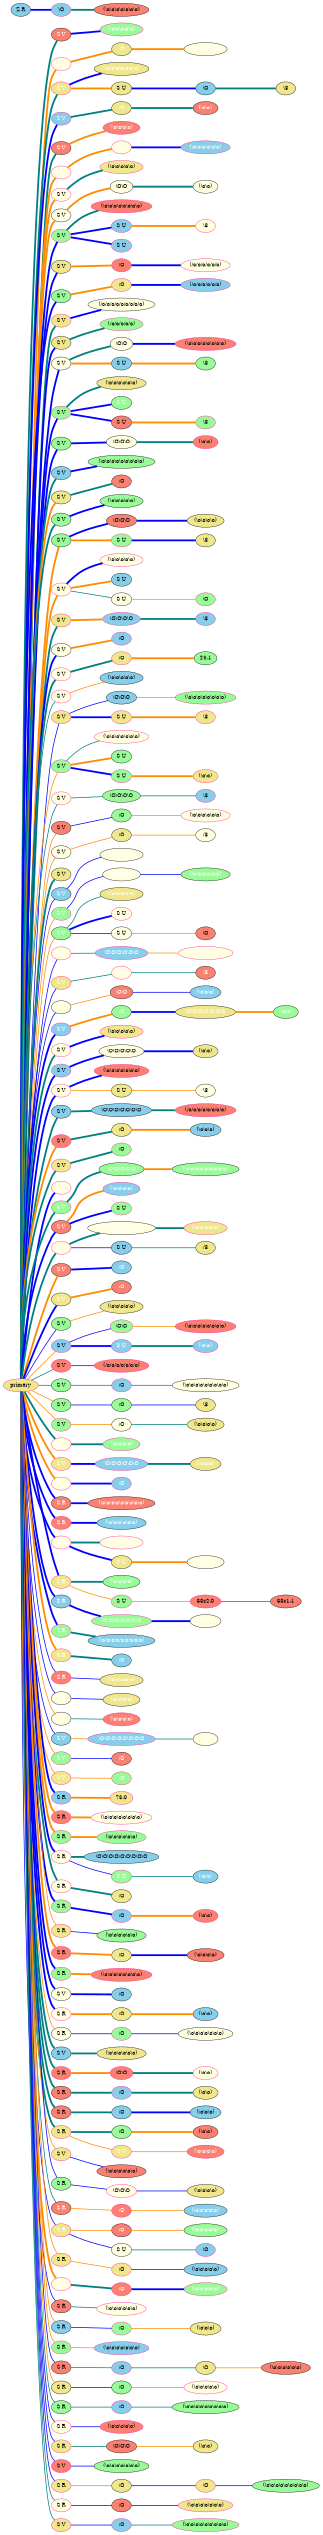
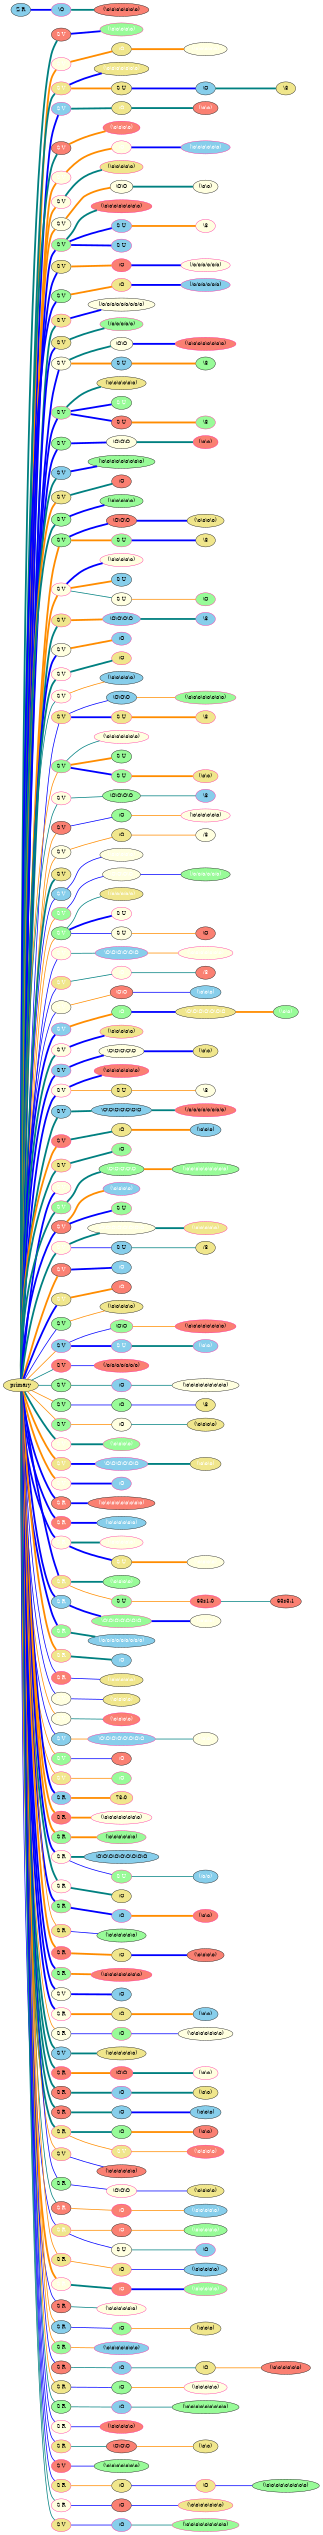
node "24:1": removed
node "primary": color deeppink -> black
node "63s2:0": label "63s2:0" -> "63s1:0"
node "63s1:1": label "63s1:1" -> "63s3:1"
